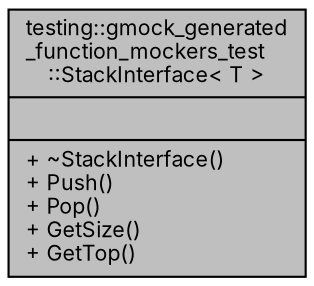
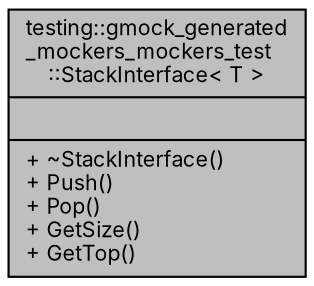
node "testing::gmock_generated": text "_function_mockers_test" -> "_mockers_mockers_test"
